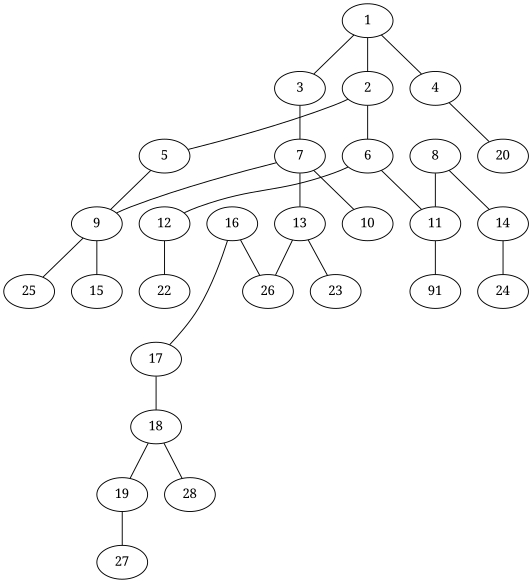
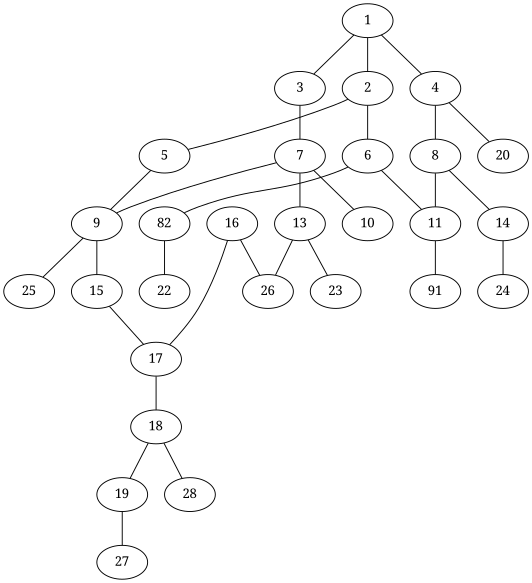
edge "4" -- "8": added
node "12": label "12" -> "82"
edge "15" -- "17": added
